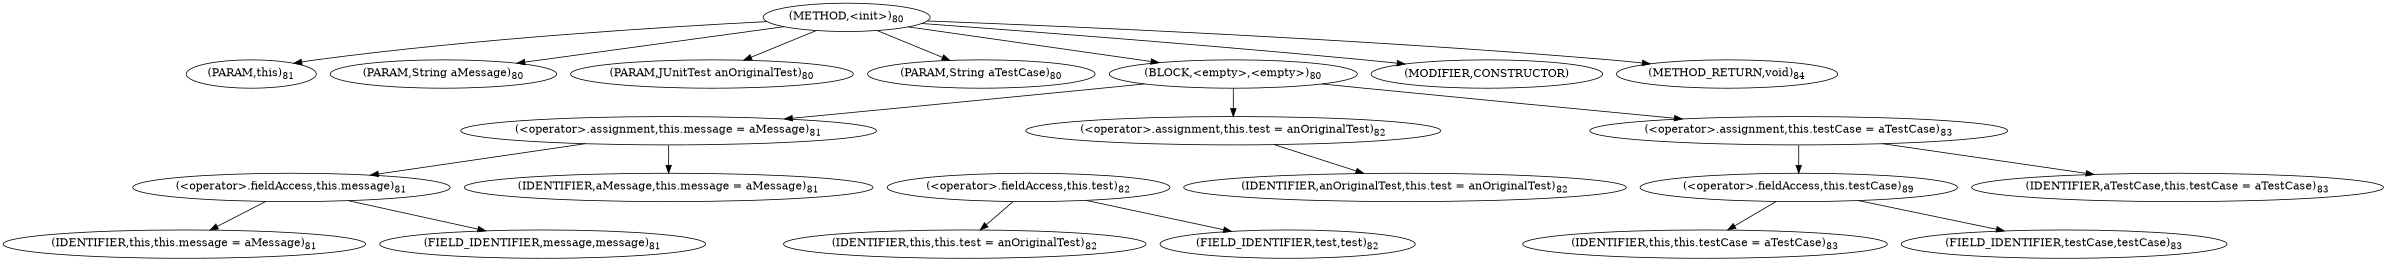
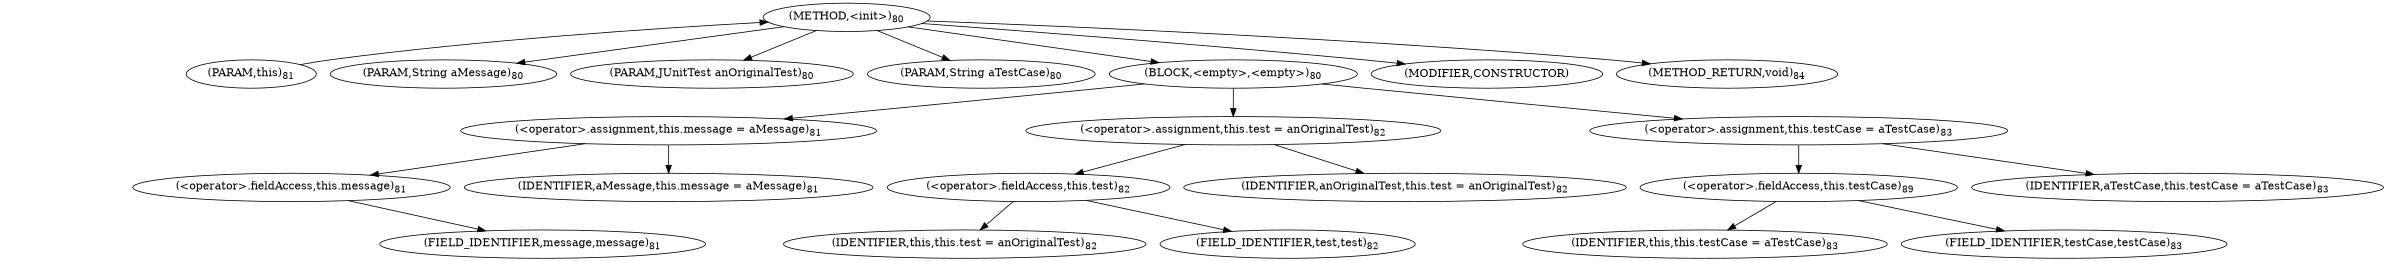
edge "(METHOD,<init>)" -> "(PARAM,this)": reversed
edge "(<operator>.assignment,this.test = anOriginalTest)" -> "(<operator>.fieldAccess,this.test)": added
node "(IDENTIFIER,this,this.message = aMessage)": removed
